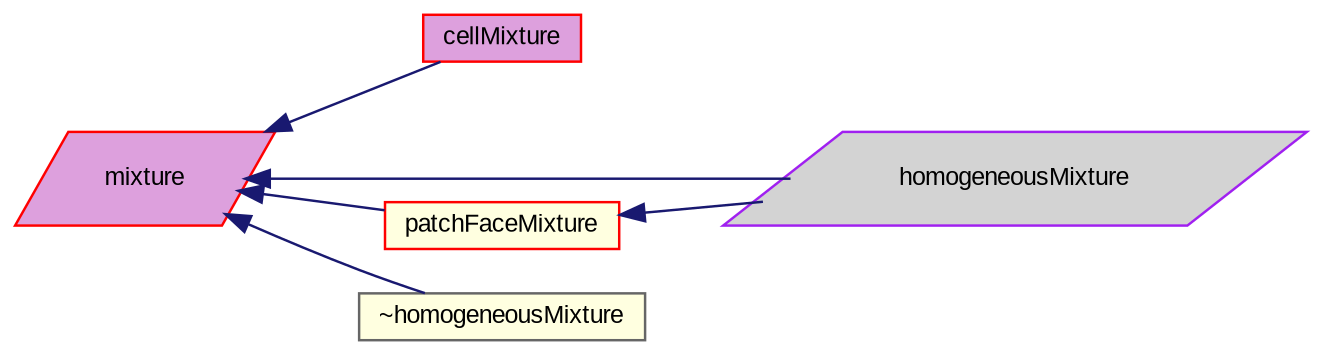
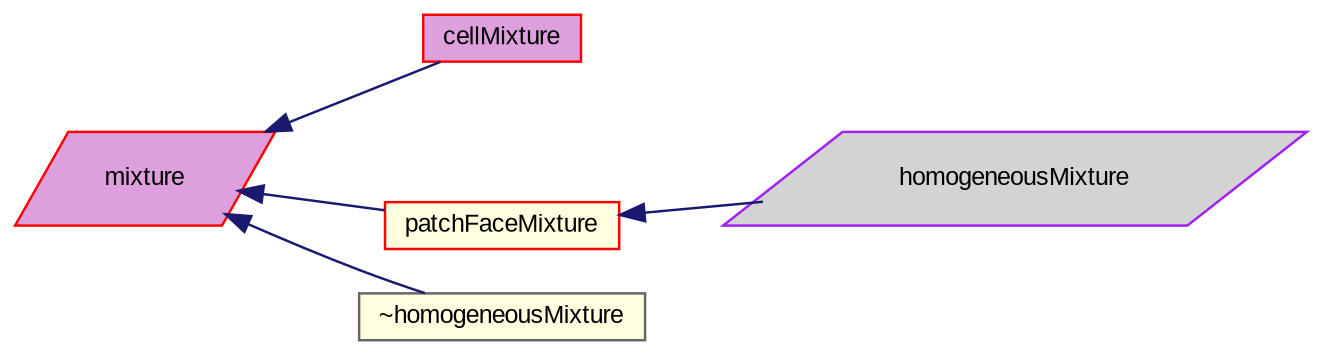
edge "homogeneousMixture" -> "mixture": removed
